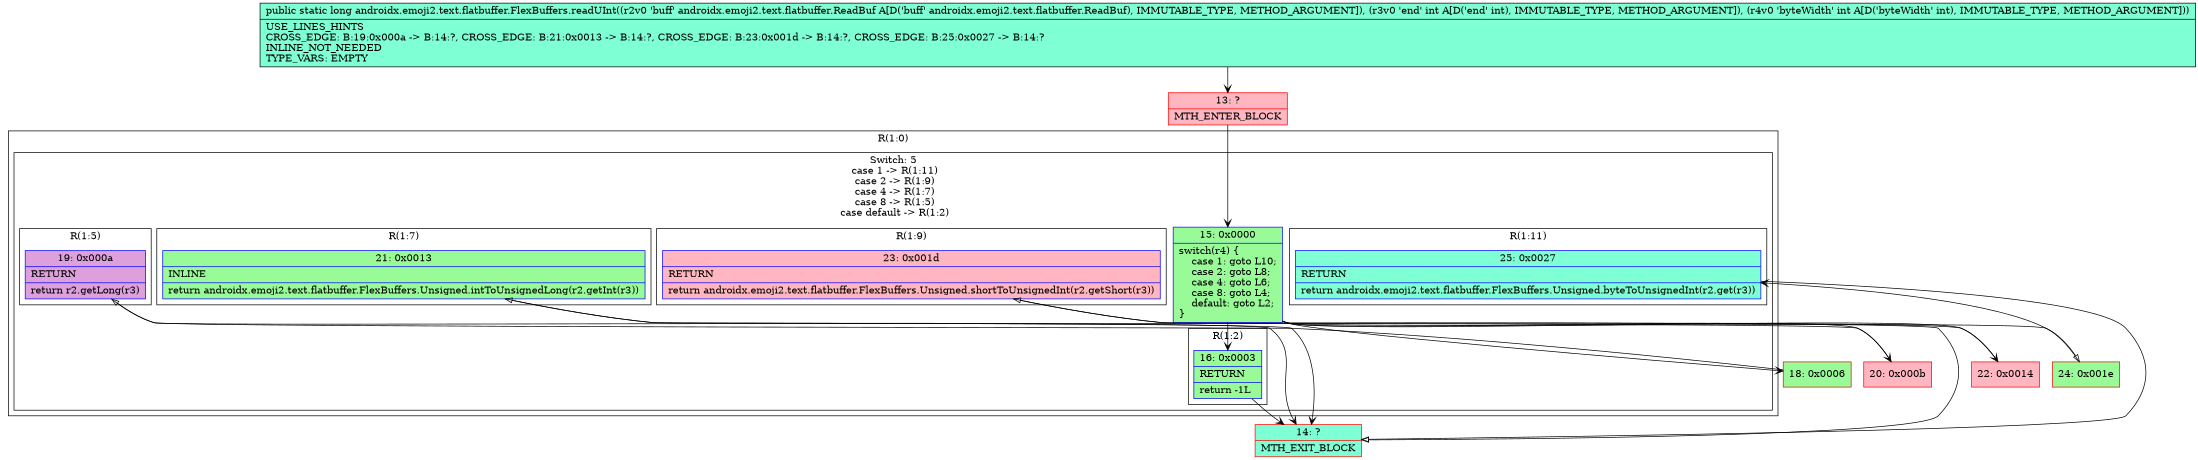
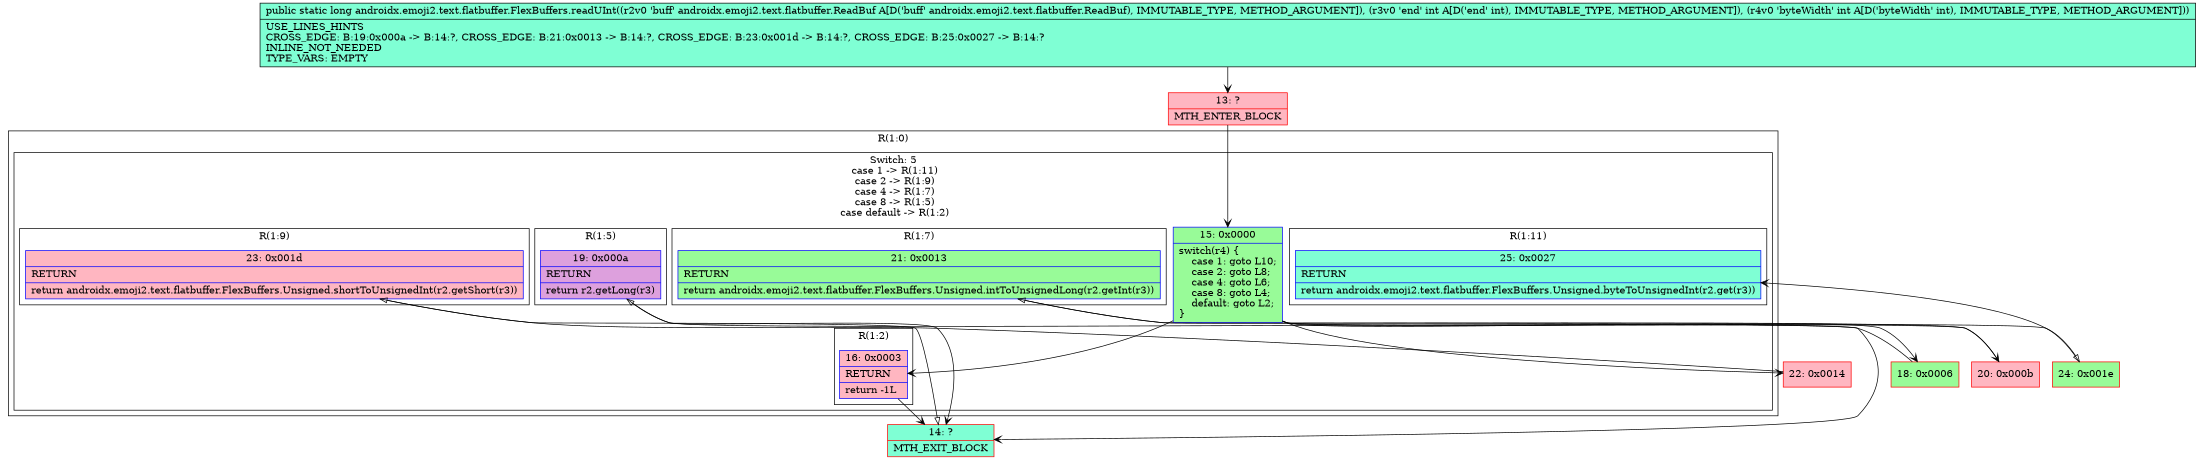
node "21: 0x0013": text "INLINE" -> "RETURN"
node "16: 0x0003": fillcolor palegreen -> lightpink
edge "25: 0x0027" -> "14: ?": removed
